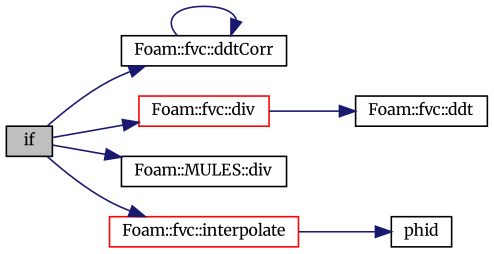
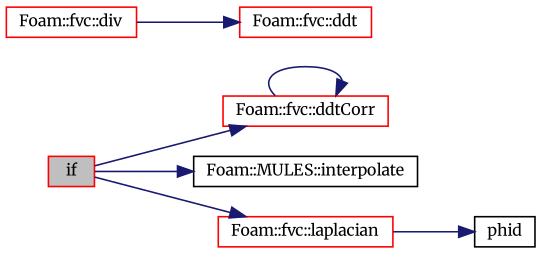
node "Foam::fvc::ddtCorr": color black -> red
node "Foam::fvc::ddt": color black -> red
edge "if" -> "Foam::fvc::div": removed
node "if": color black -> red
node "Foam::MULES::div": label "Foam::MULES::div" -> "Foam::MULES::interpolate"
node "Foam::fvc::interpolate": label "Foam::fvc::interpolate" -> "Foam::fvc::laplacian"
